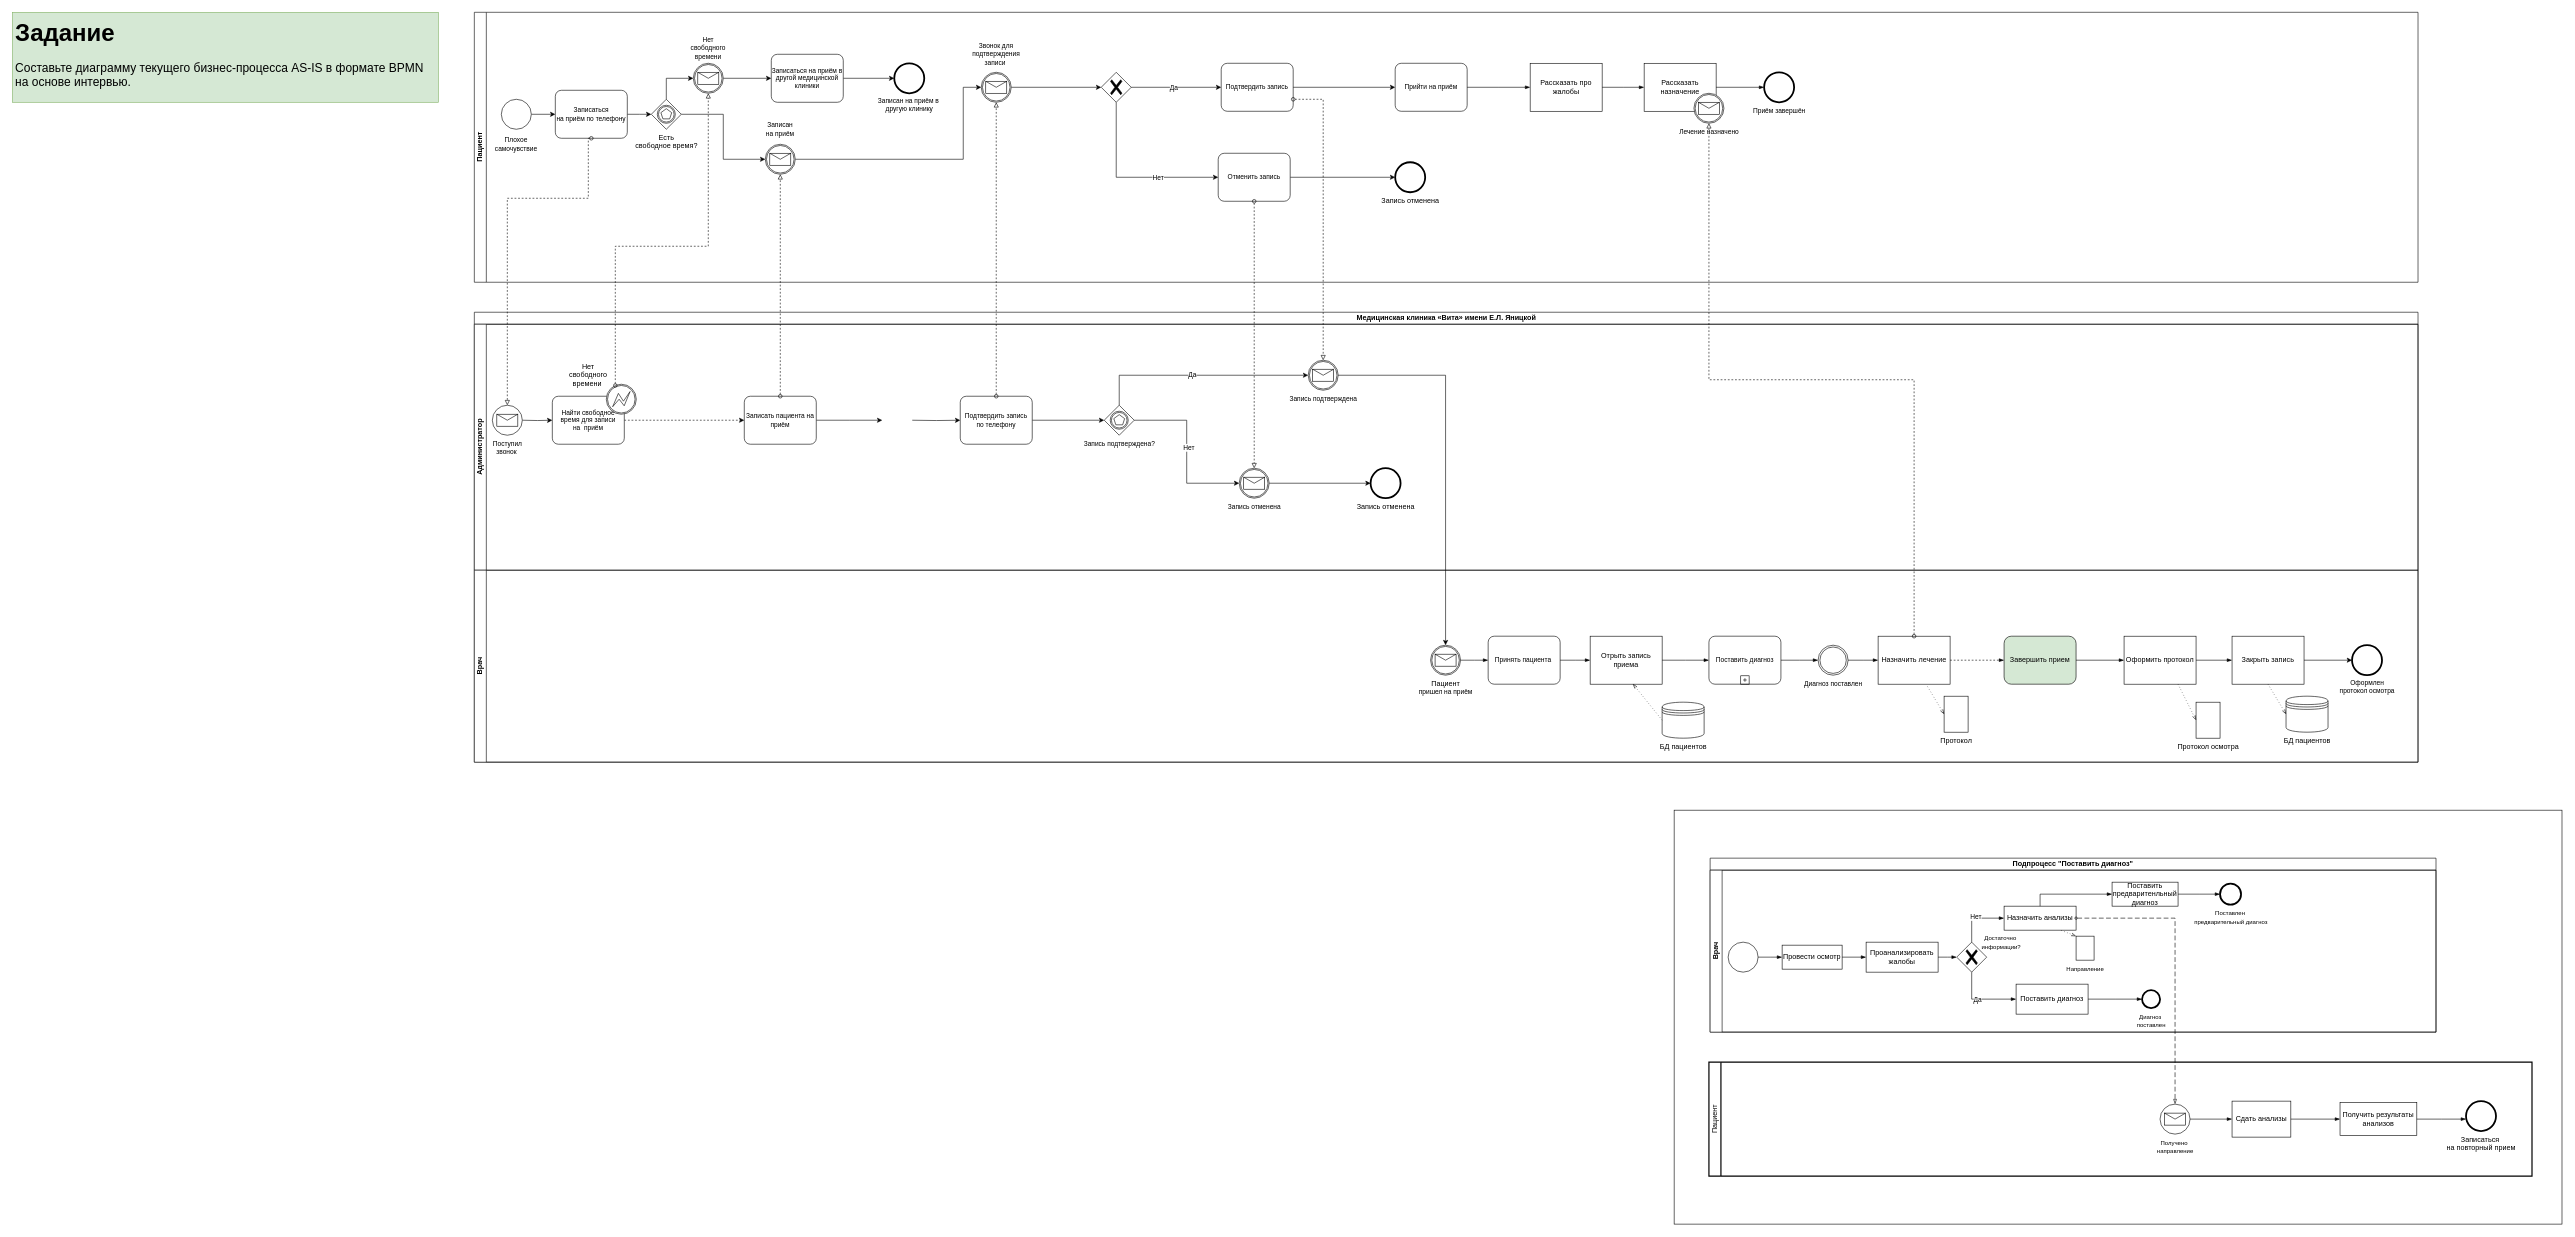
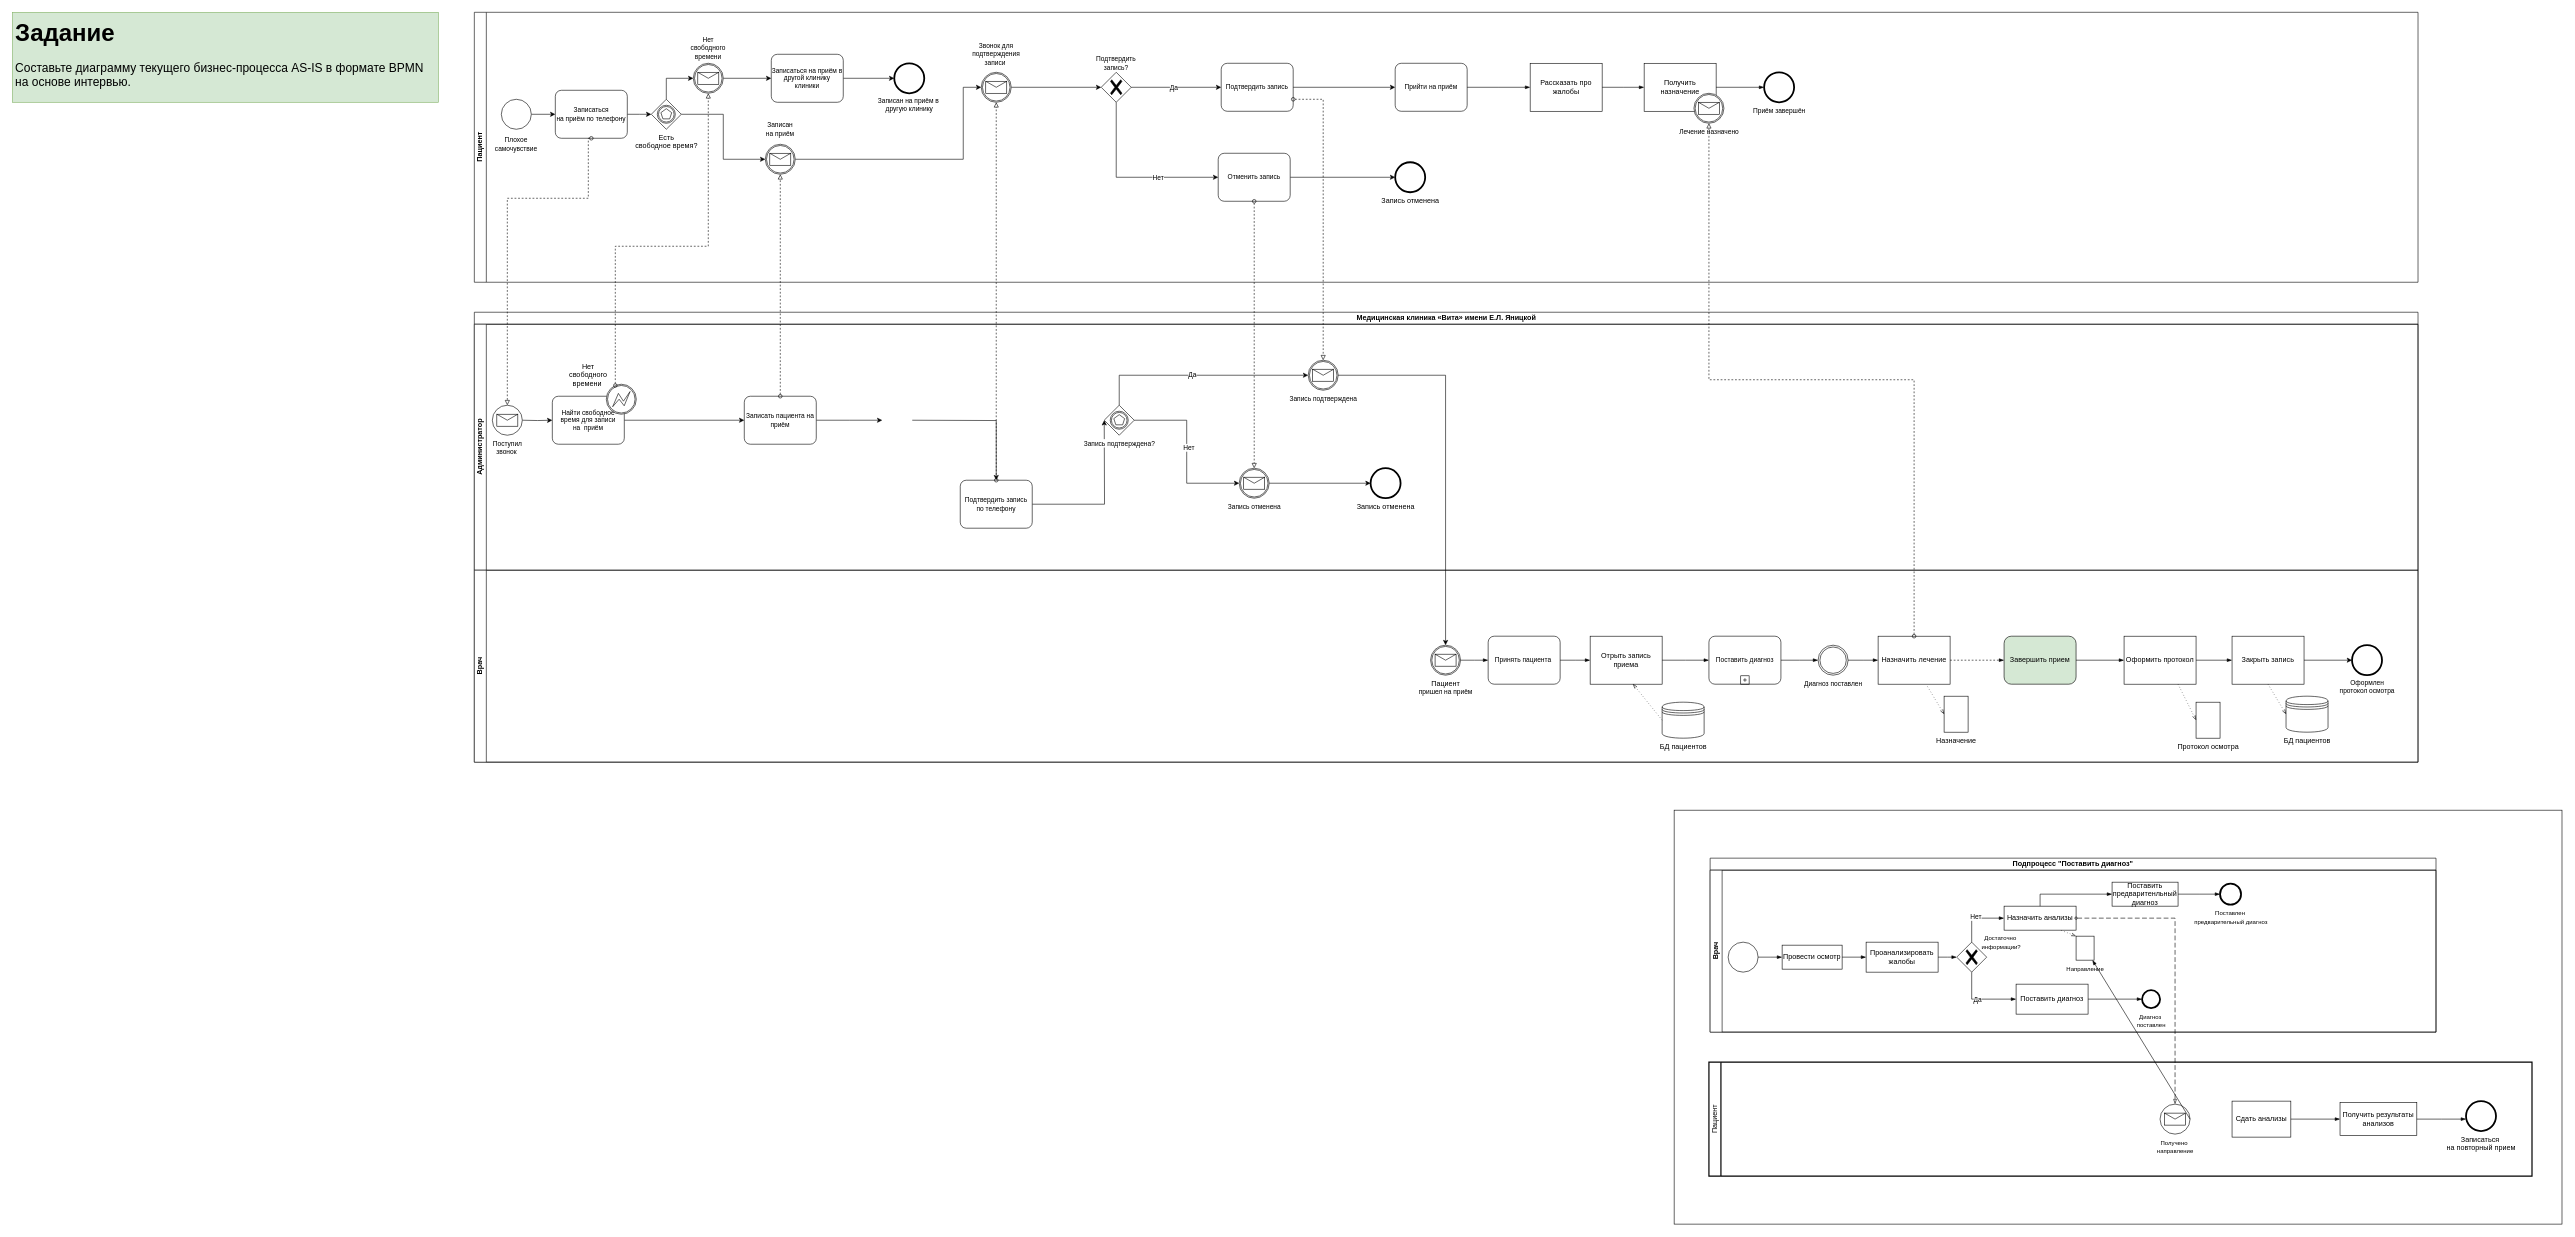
node "Подтвердить запись?": added
node "Записаться на приём в другой медицинской клиники": label "Записаться на приём в другой медицинской клиники" -> "Записаться на приём в другой клинику клиники"
node "Рассказать назначение": label "Рассказать назначение" -> "Получить назначение"
edge "Найти свободное время для записи на приём" -> "Записать пациента на приём": style dashed -> solid
node "Подтвердить запись по телефону": moved (996, 420) -> (996, 504)
node "Протокол": label "Протокол" -> "Назначение"
edge "Получено направление" -> "Сдать анализы": now "Получено направление" -> "Направление"
